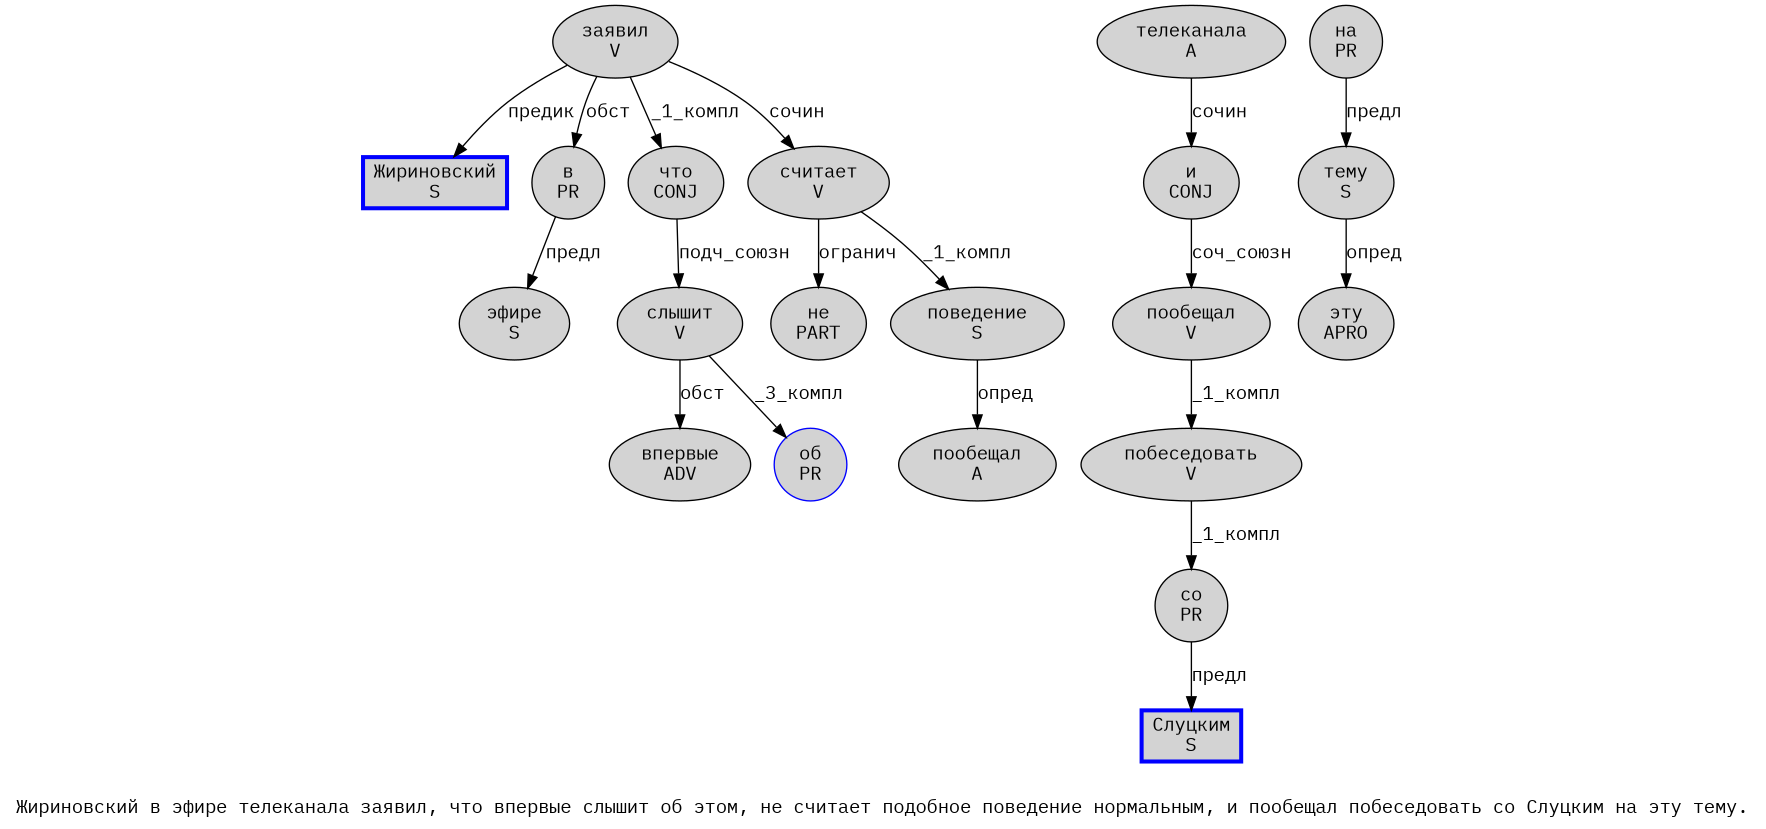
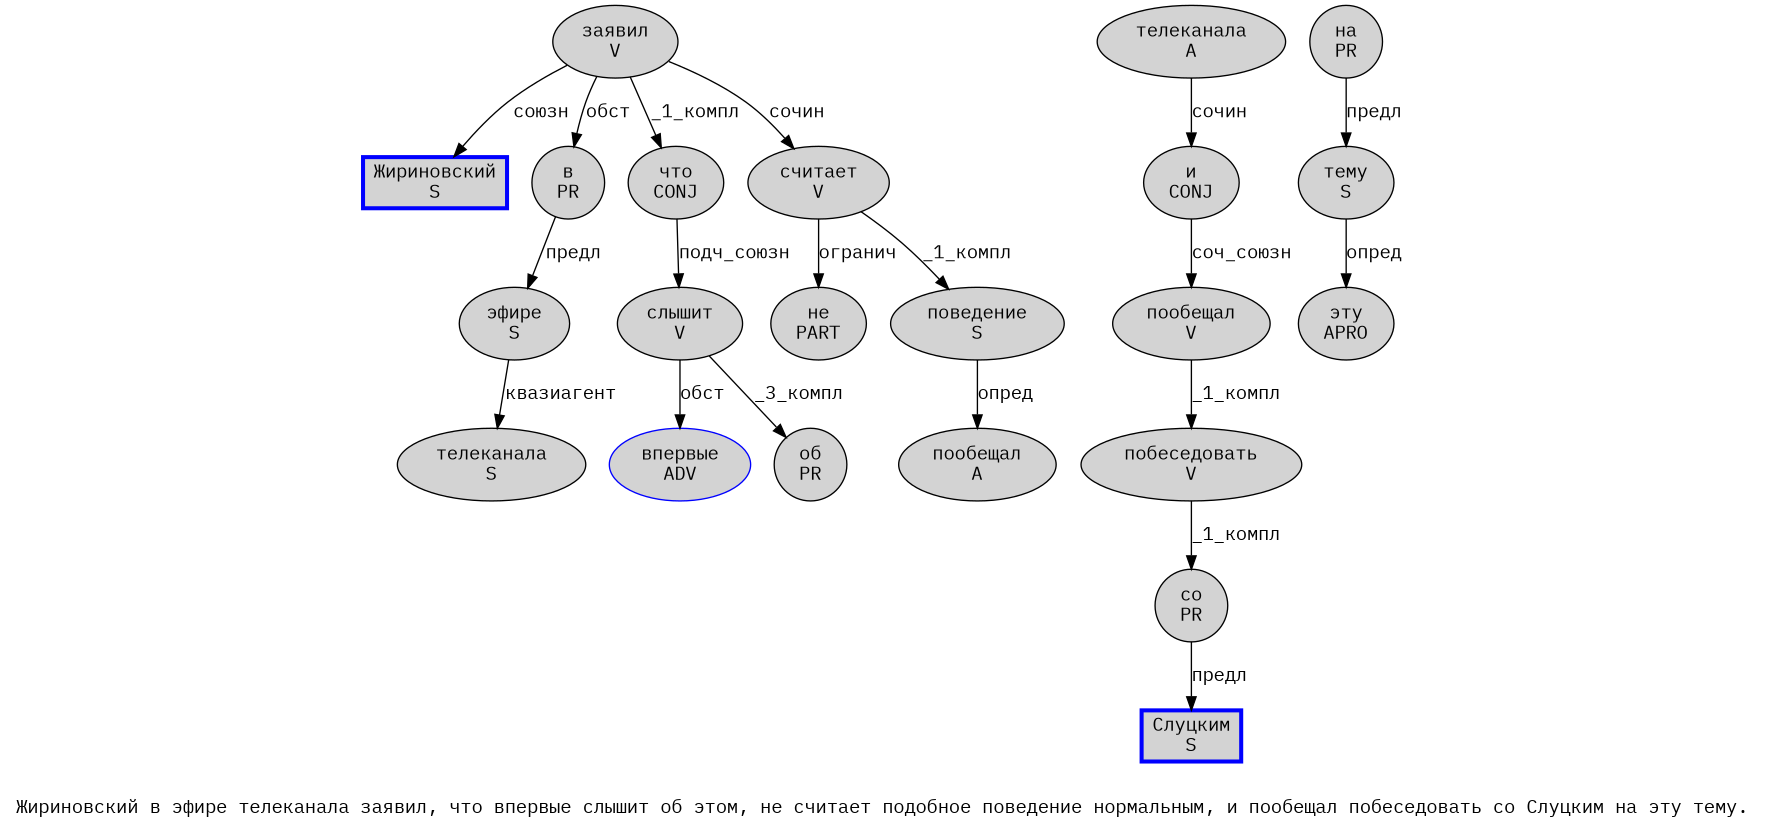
edge "заявил V" -> "Жириновский S": label "предик" -> "союзн"
node "телеканала S": added
node "впервые ADV": color black -> blue
node "об PR": color blue -> black
